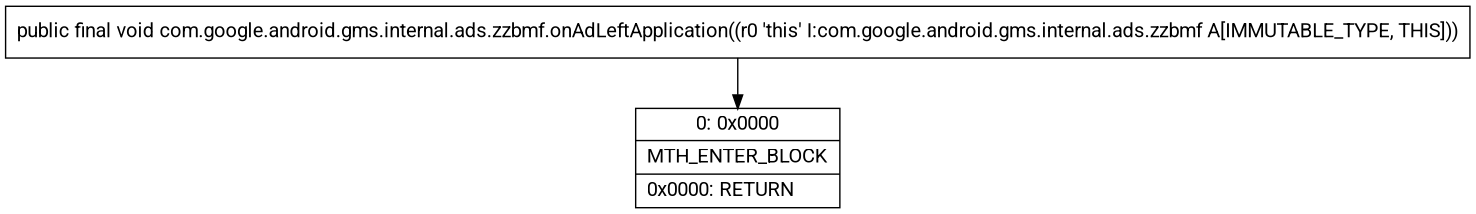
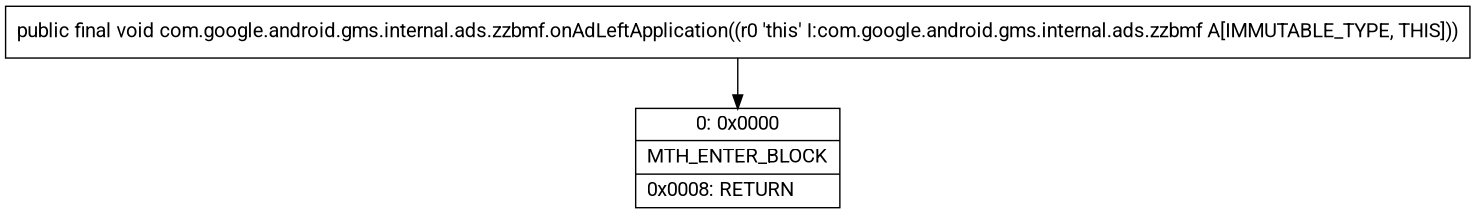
node "0: 0x0000": text "0x0000: RETURN" -> "0x0008: RETURN"
